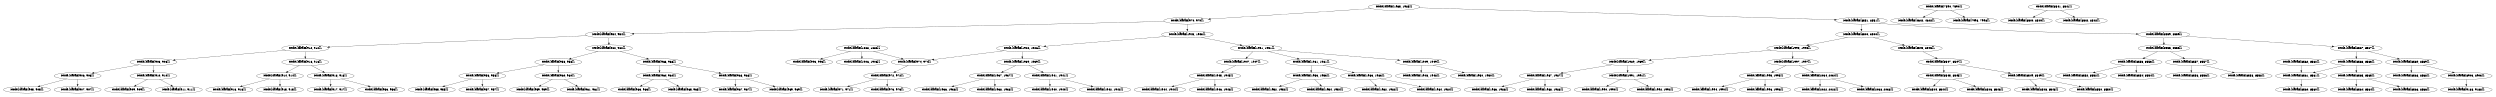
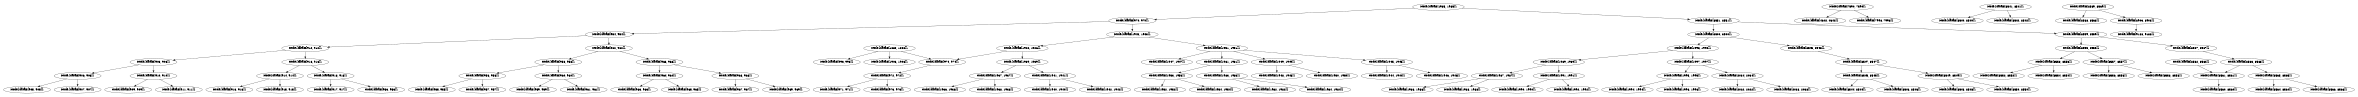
edge "Node{data=[8567, 8567]}" -> "Node{data=[8569, 8569]}": removed
edge "Node{data=[1947, 1947]}" -> "Node{data=[1945, 1945]}": now "Node{data=[1951, 1951]}" -> "Node{data=[1945, 1945]}"
